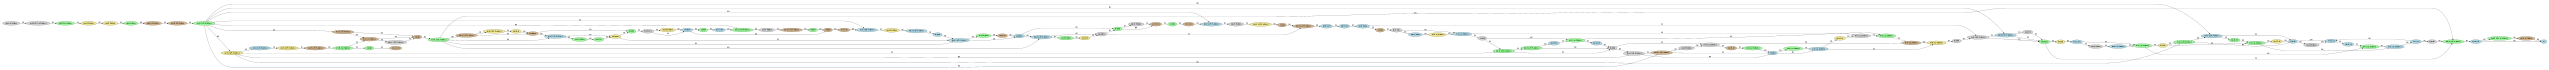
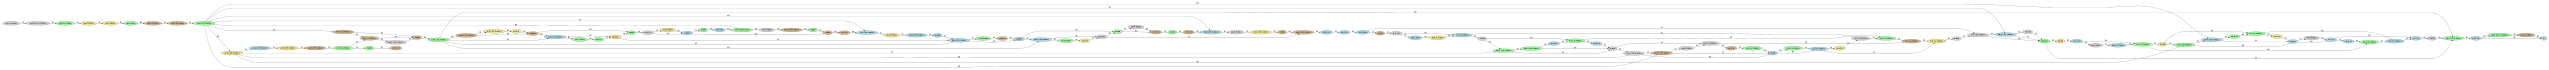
edge "ldr x3 , [ sp ]" -> "str x0 , [ sp ]": reversed
